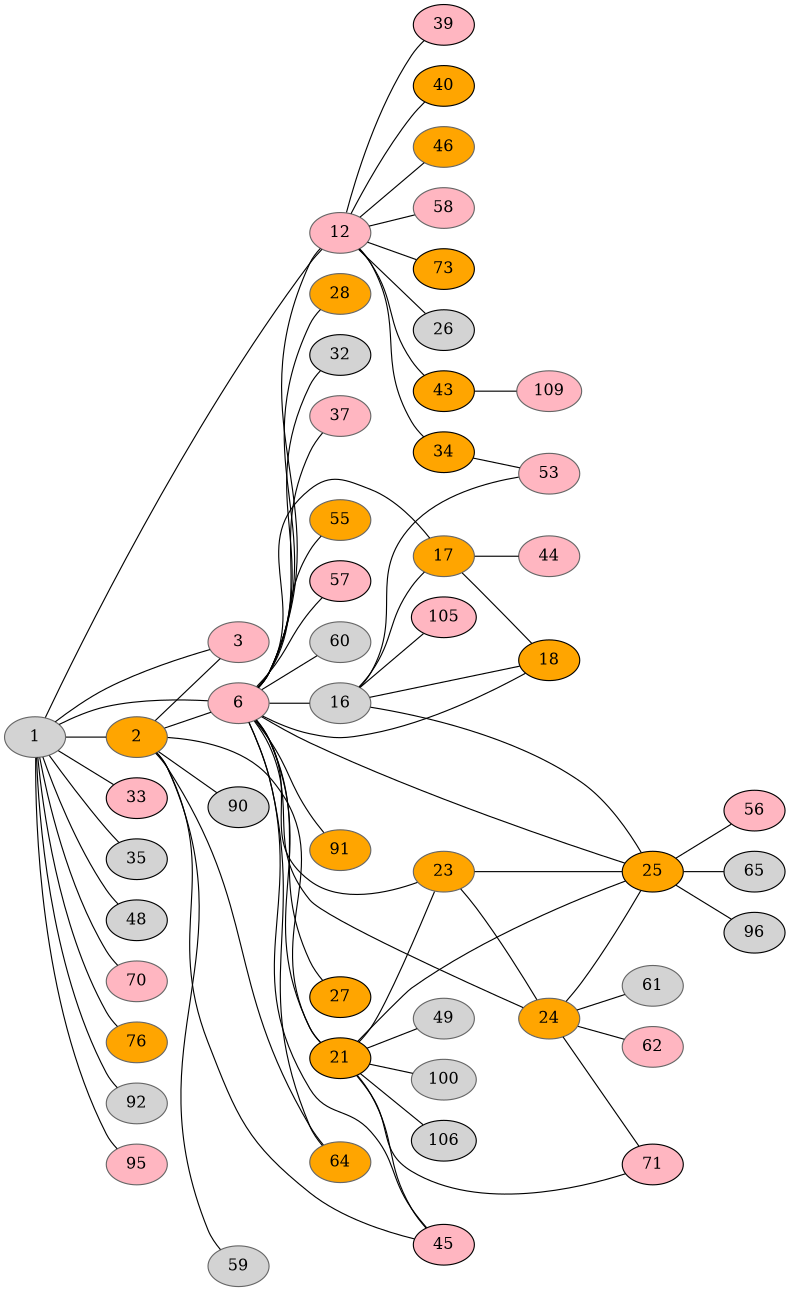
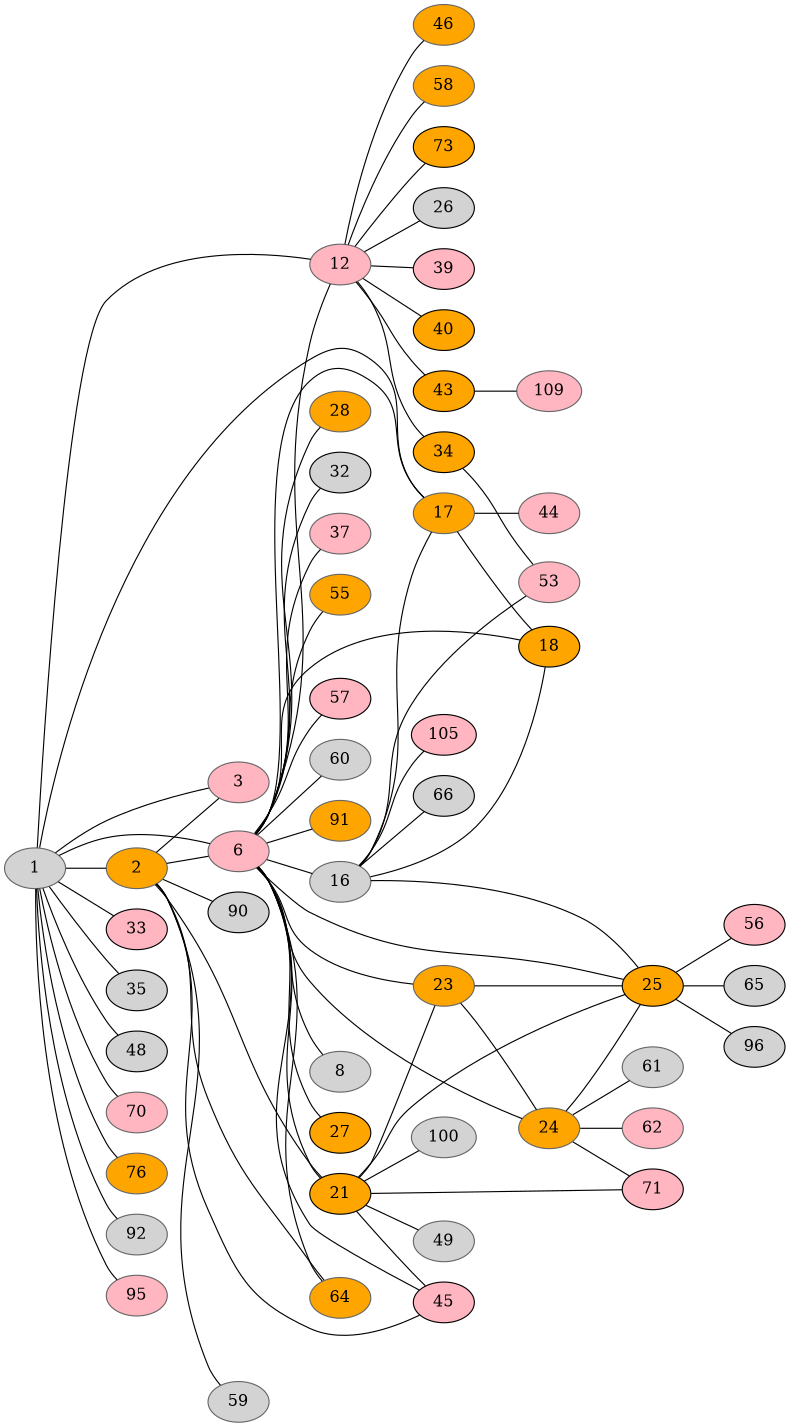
node "58": fillcolor lightpink -> orange
edge "17" -- "1": added
node "66": added
node "8": added
node "106": removed
